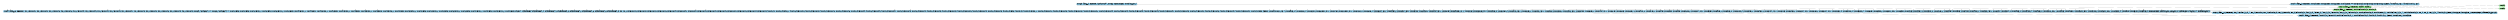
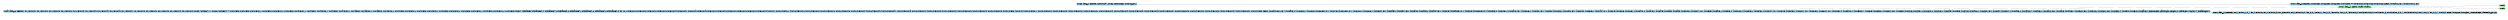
node "0x10000374c": text "PRECONDITIONS:" -> "ASSERTIONS:"
node "0x10000379e": removed
node "0x1000037cc": text "ASSERTIONS:" -> "FUNCTION:"
node "0x10000390b": removed
